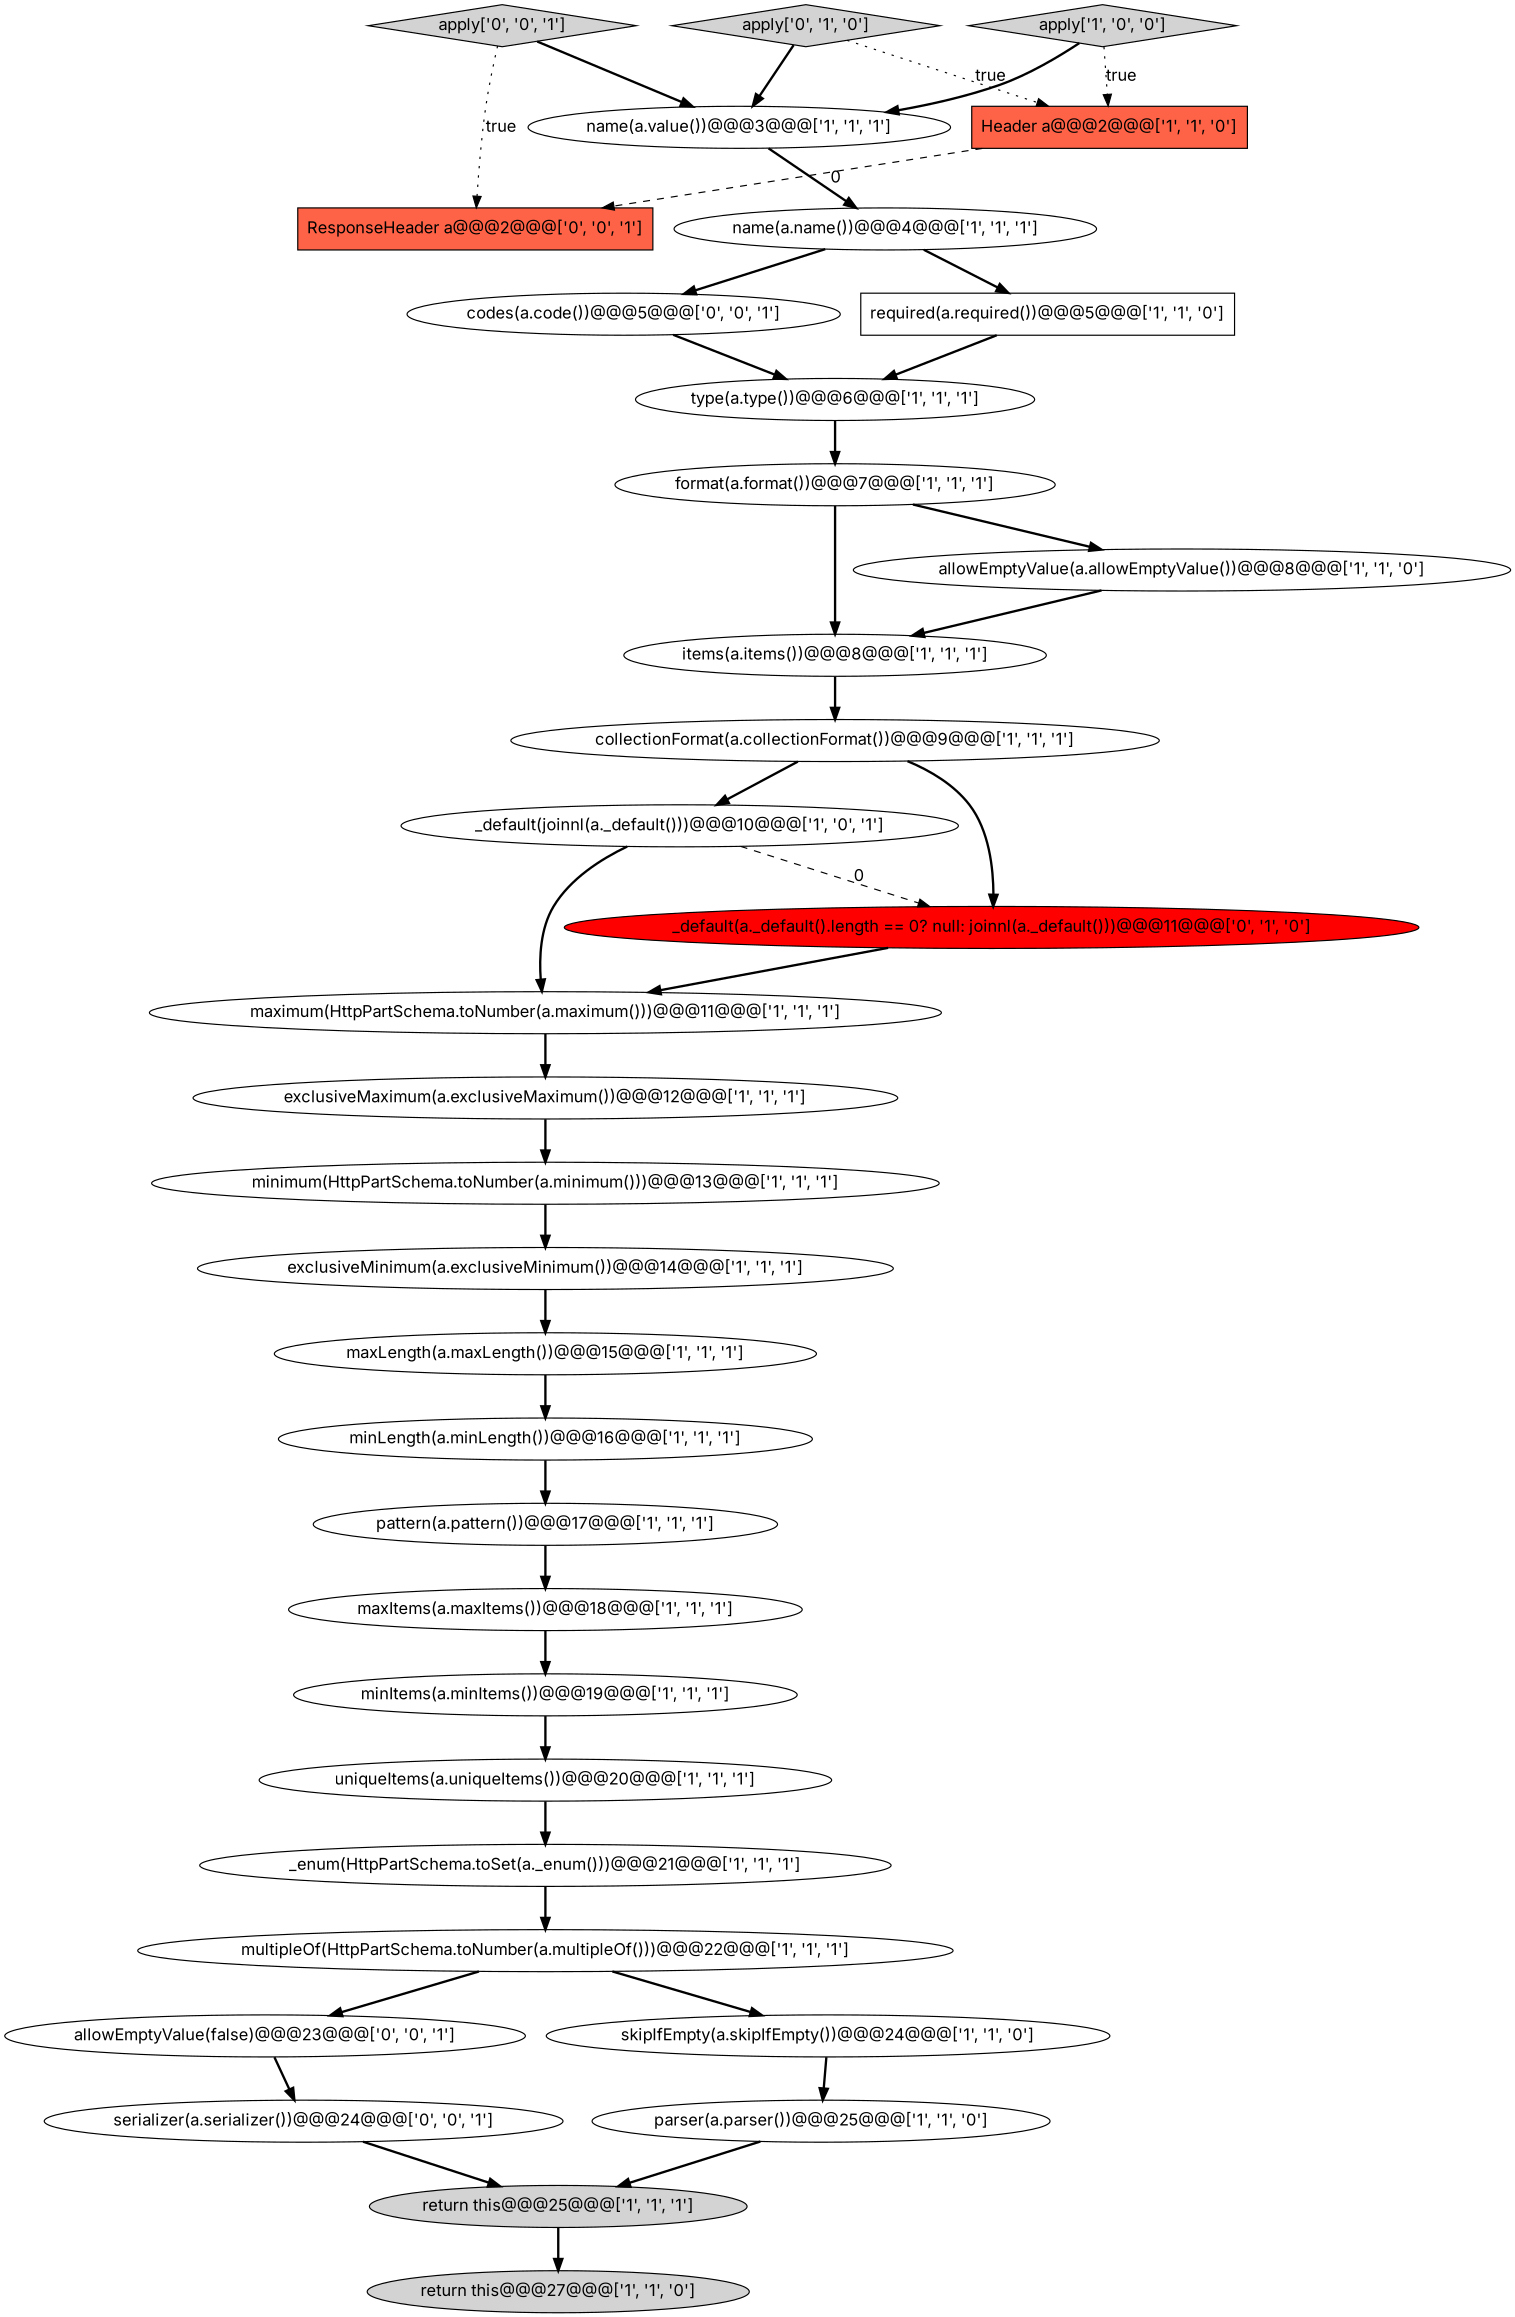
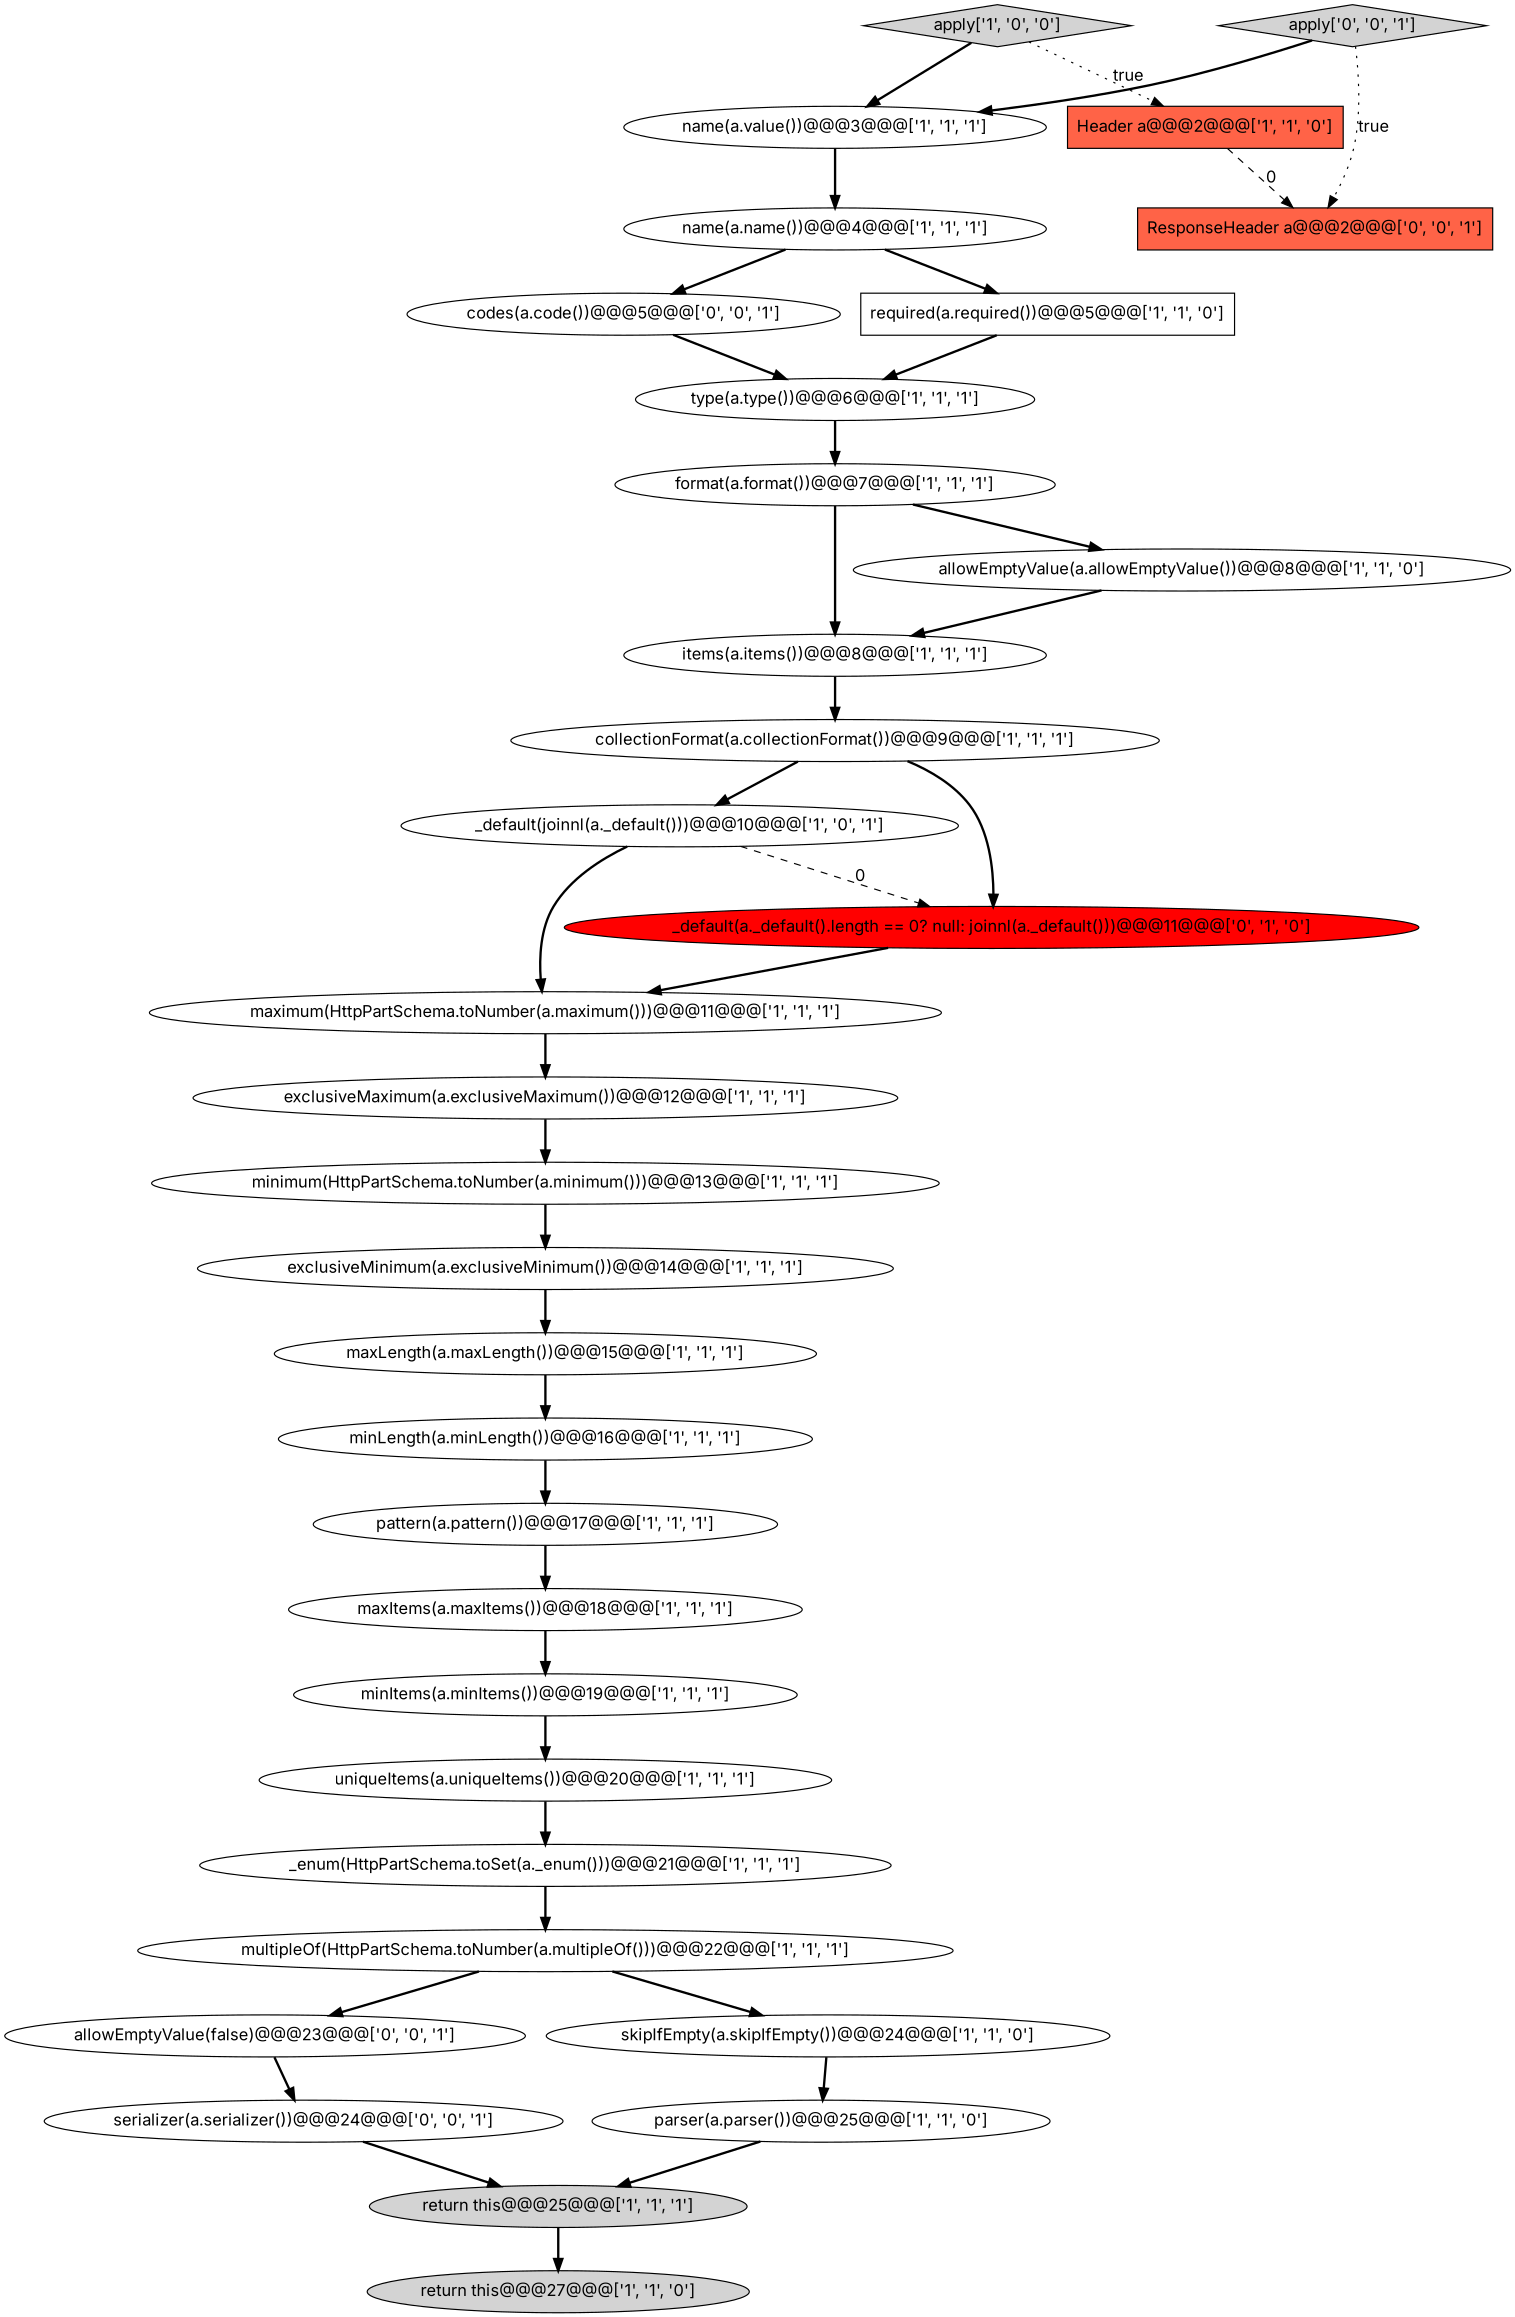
node "apply['0', '1', '0']": removed
